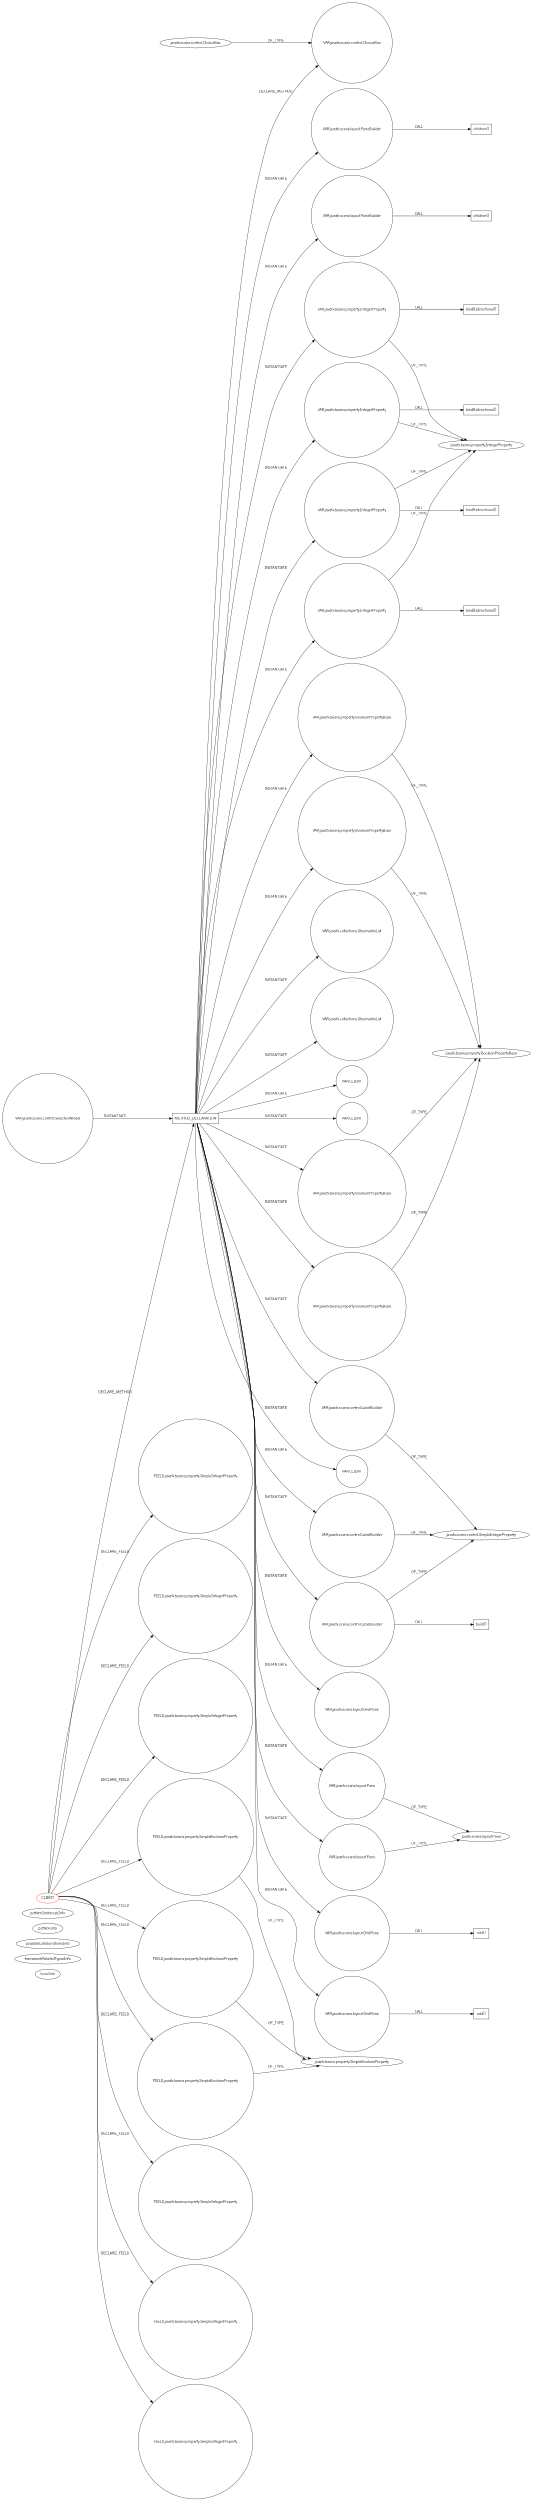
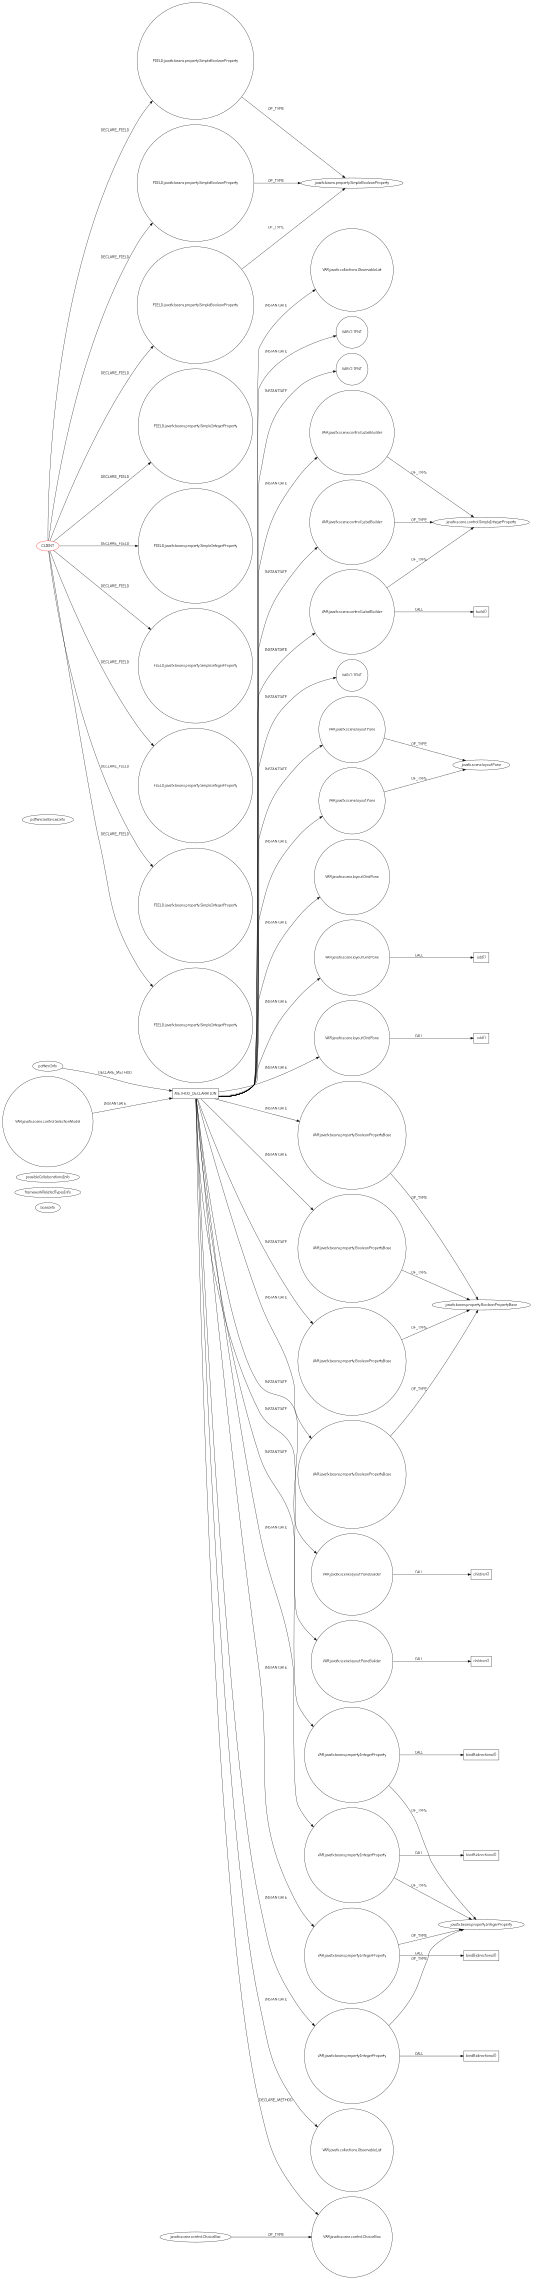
edge "CLIENT" -> "METHOD_DECLARATION": now "patternInfo" -> "METHOD_DECLARATION"
